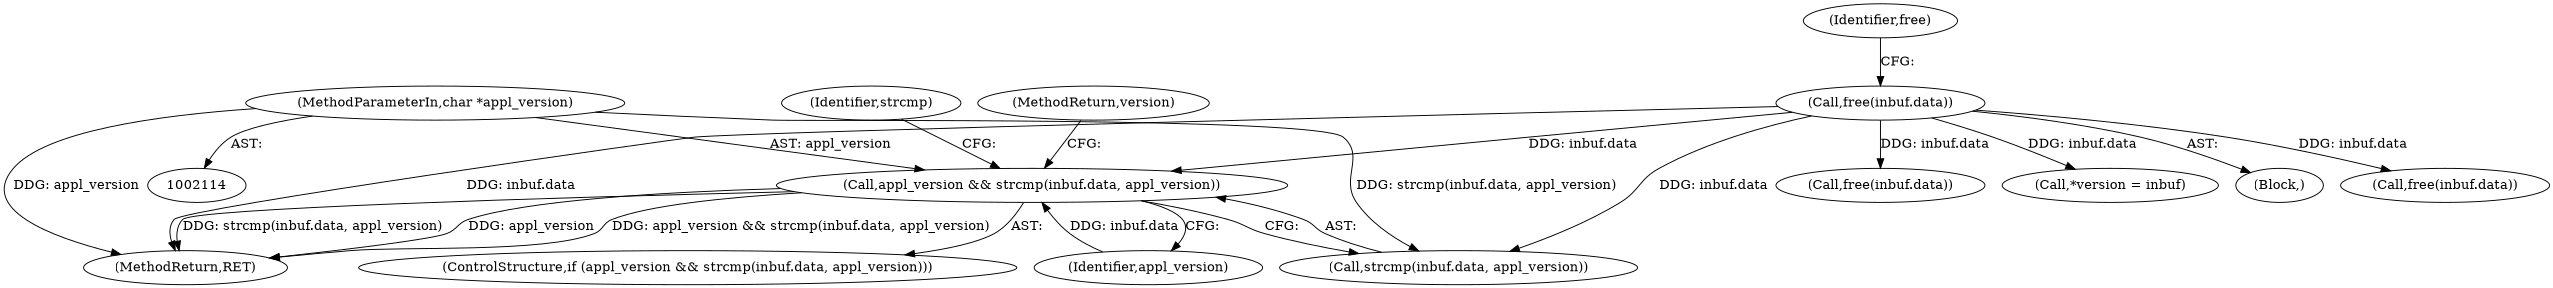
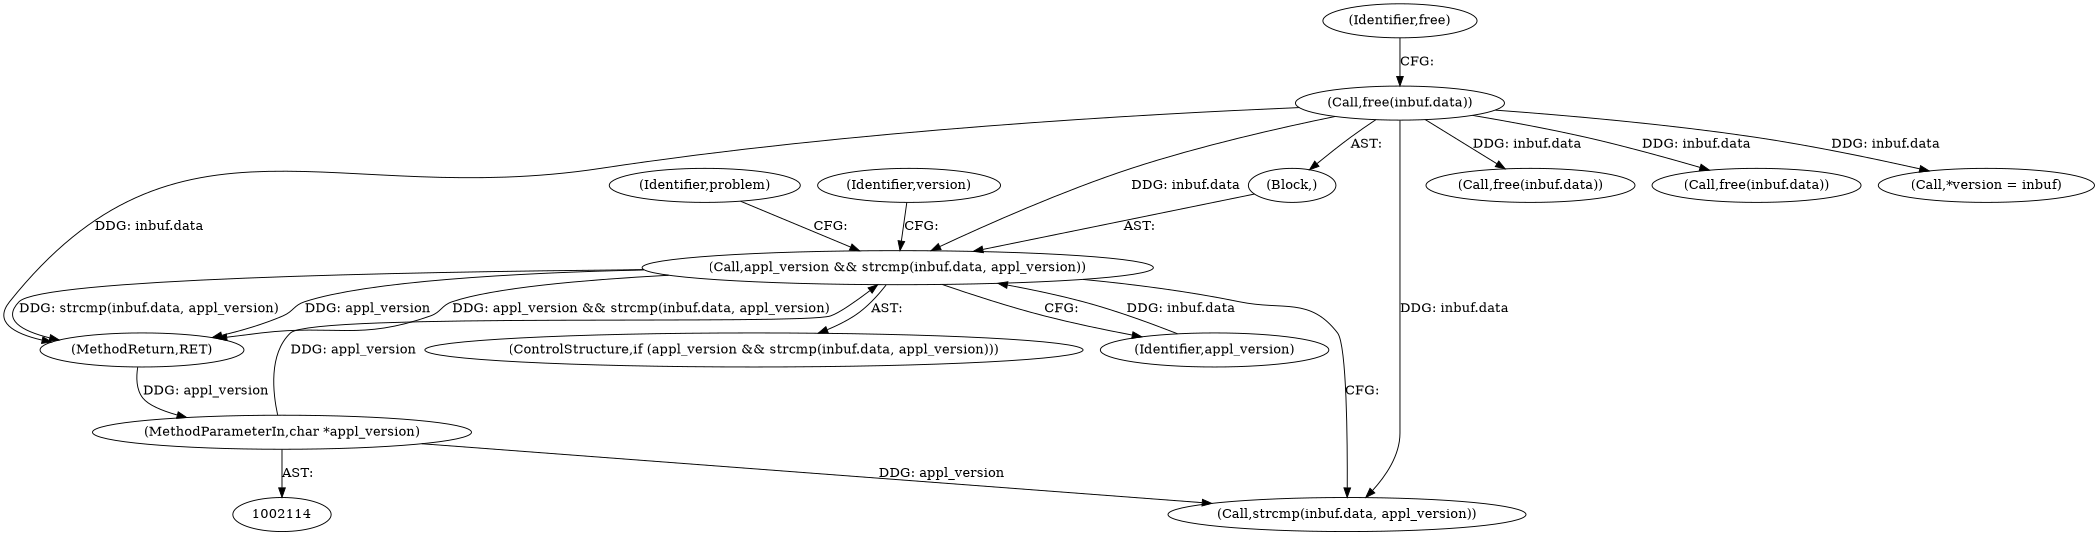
node "(Identifier,strcmp)": label "(Identifier,strcmp)" -> "(Identifier,problem)"
node "(MethodReturn,version)": label "(MethodReturn,version)" -> "(Identifier,version)"
edge "(MethodParameterIn,char *appl_version)" -> "(MethodReturn,RET)": reversed
edge "(MethodParameterIn,char *appl_version)" -> "(Call,appl_version && strcmp(inbuf.data, appl_version))": label "AST: appl_version" -> "DDG: appl_version"
edge "(MethodParameterIn,char *appl_version)" -> "(Call,strcmp(inbuf.data, appl_version))": label "DDG: strcmp(inbuf.data, appl_version)" -> "DDG: appl_version"
edge "(Call,strcmp(inbuf.data, appl_version))" -> "(Call,appl_version && strcmp(inbuf.data, appl_version))": now "(Block,)" -> "(Call,appl_version && strcmp(inbuf.data, appl_version))"
